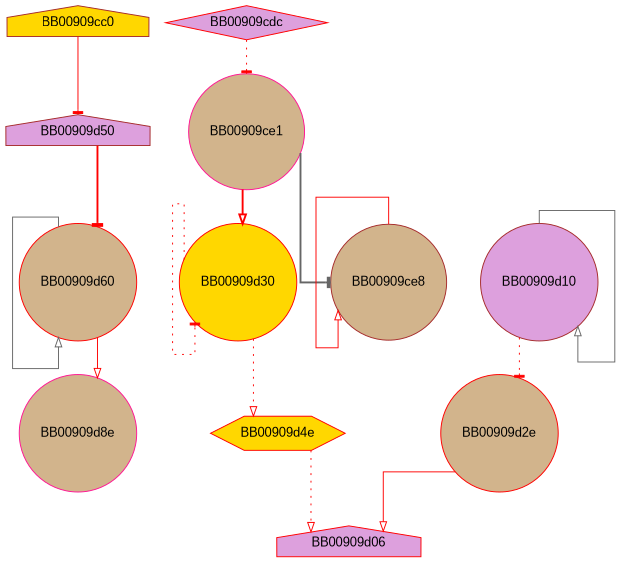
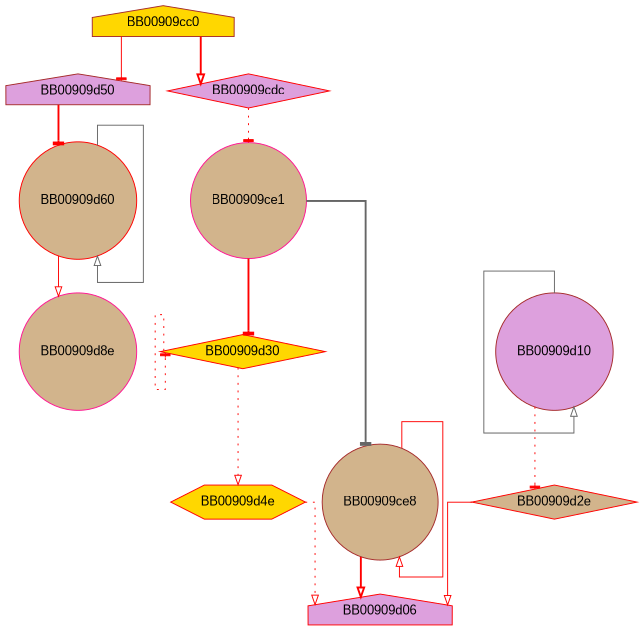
edge "BB00909cc0" -> "BB00909cdc": added
edge "BB00909ce1" -> "BB00909d30": arrowhead onormal -> tee
node "BB00909d30": shape circle -> diamond
node "BB00909d2e": shape circle -> diamond
edge "BB00909ce8" -> "BB00909d06": added
